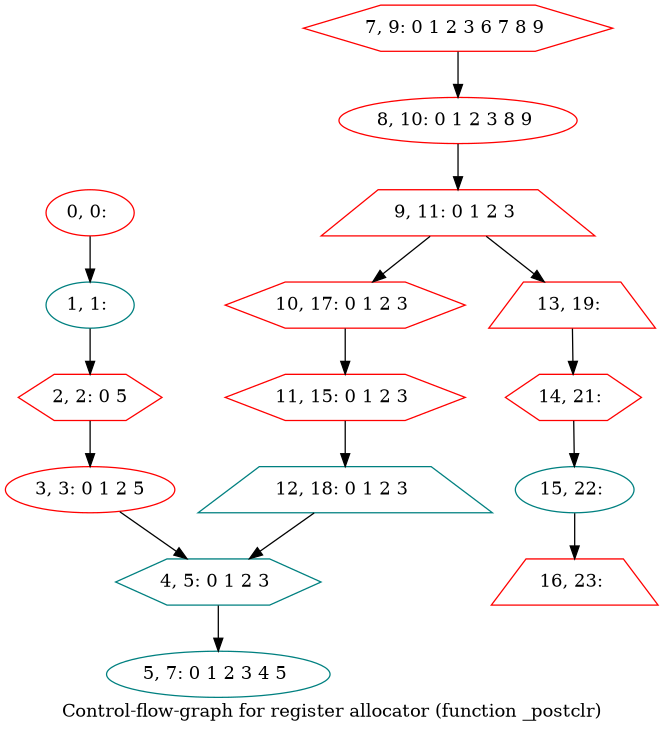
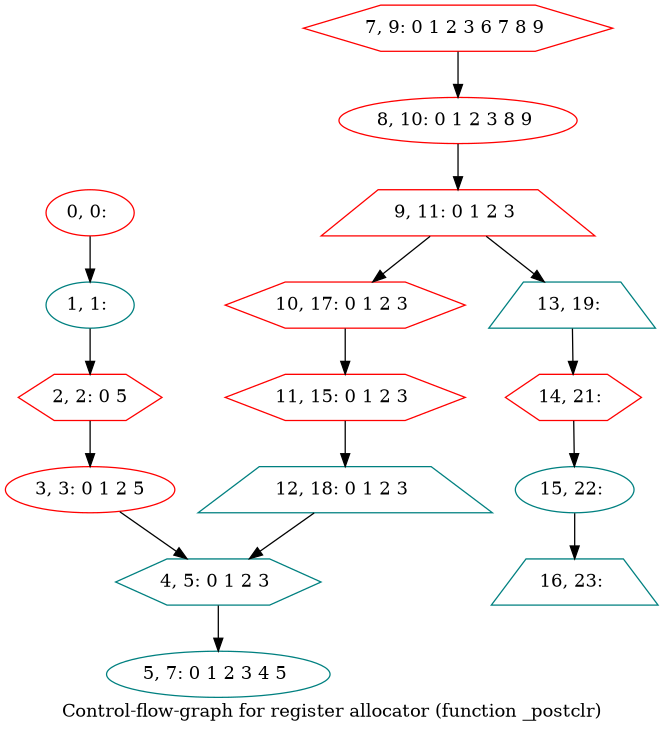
node "13, 19:": color red -> teal
node "16, 23:": color red -> teal
